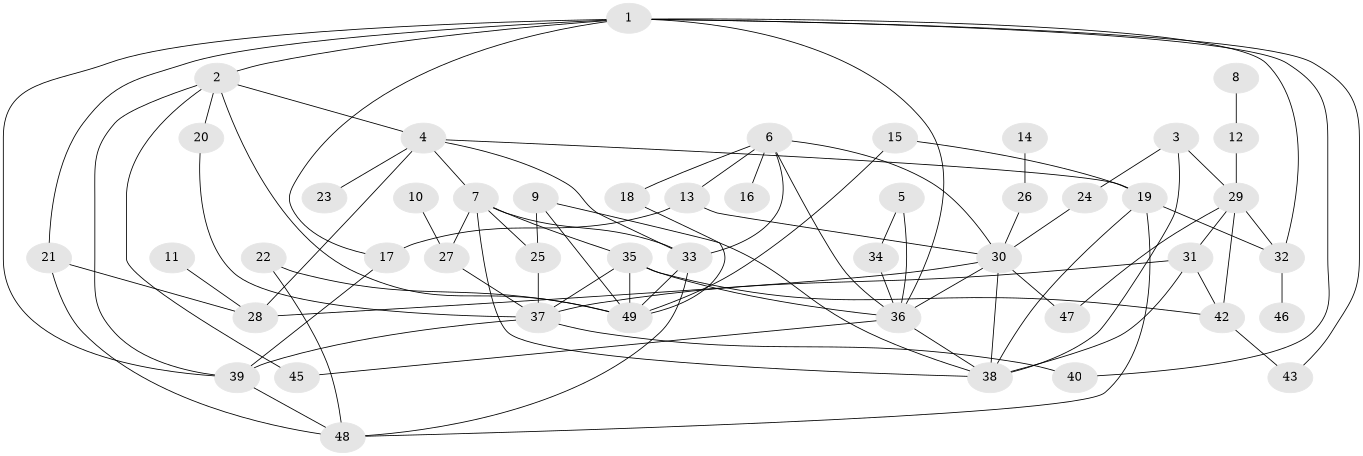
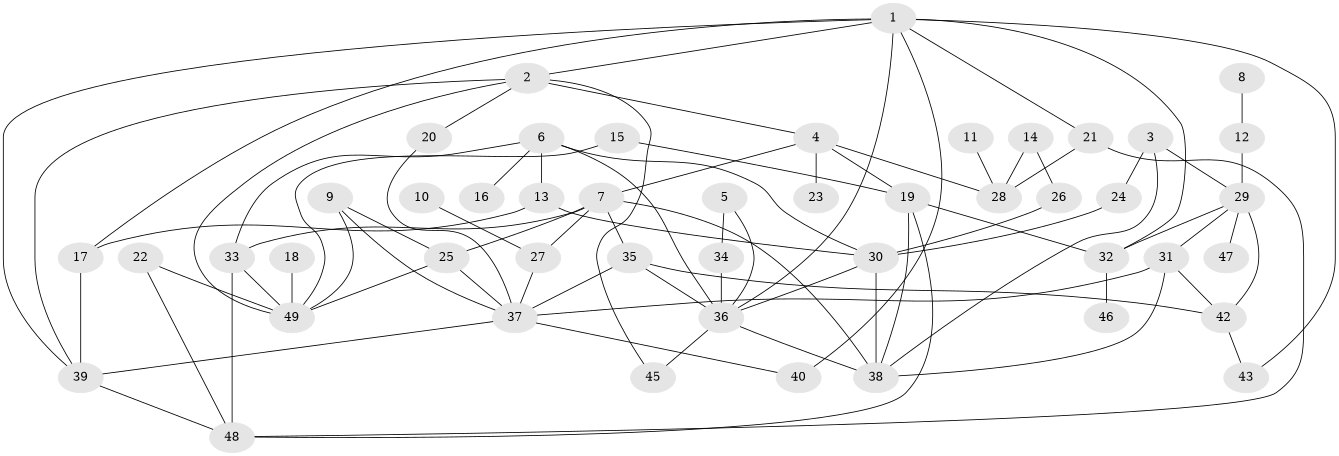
edge "6" -- "18": removed
edge "4" -- "33": removed
edge "9" -- "38": now "9" -- "37"
edge "35" -- "49": now "25" -- "49"
edge "30" -- "47": removed
edge "30" -- "28": now "14" -- "28"
